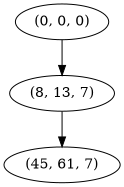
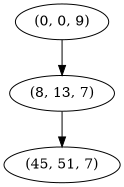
node "(0, 0, 0)": label "(0, 0, 0)" -> "(0, 0, 9)"
node "(45, 61, 7)": label "(45, 61, 7)" -> "(45, 51, 7)"
